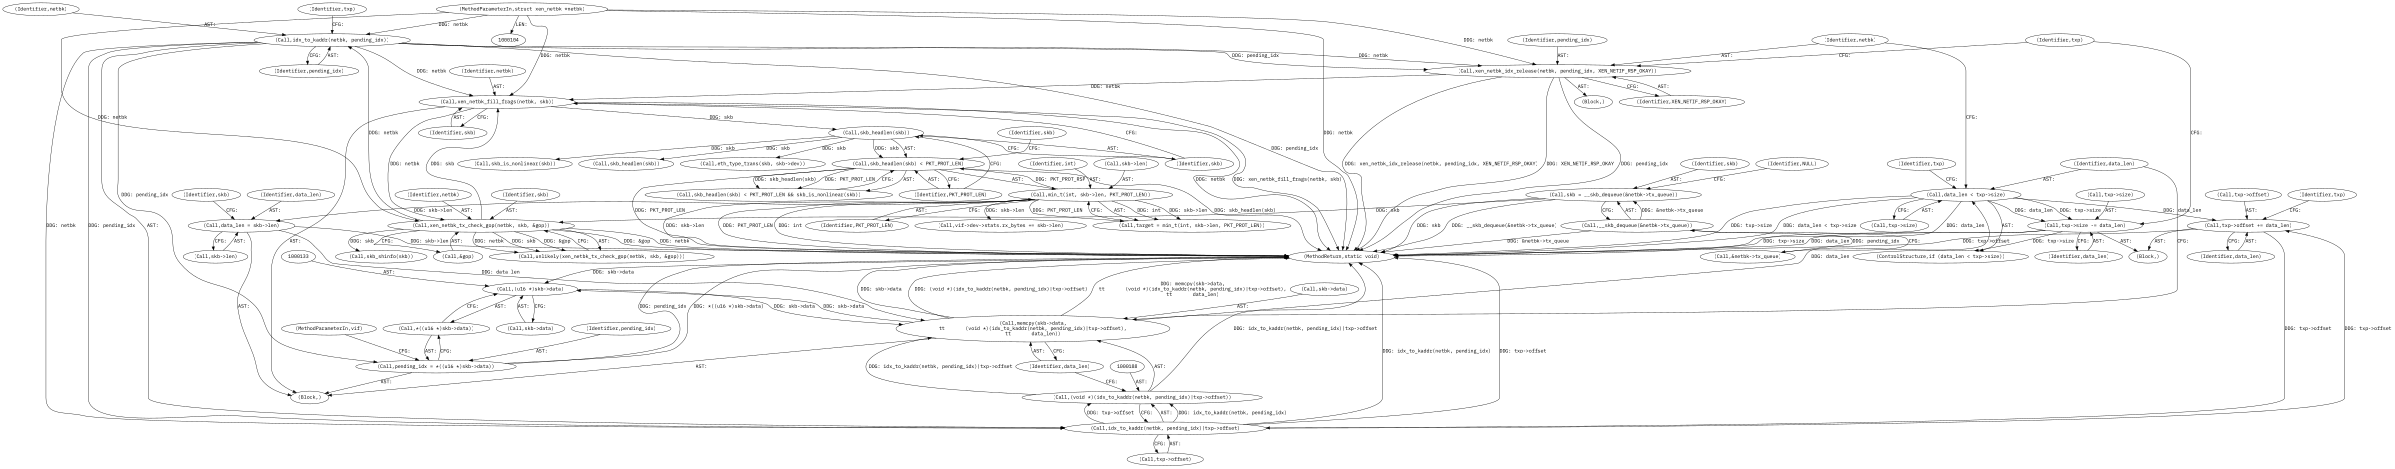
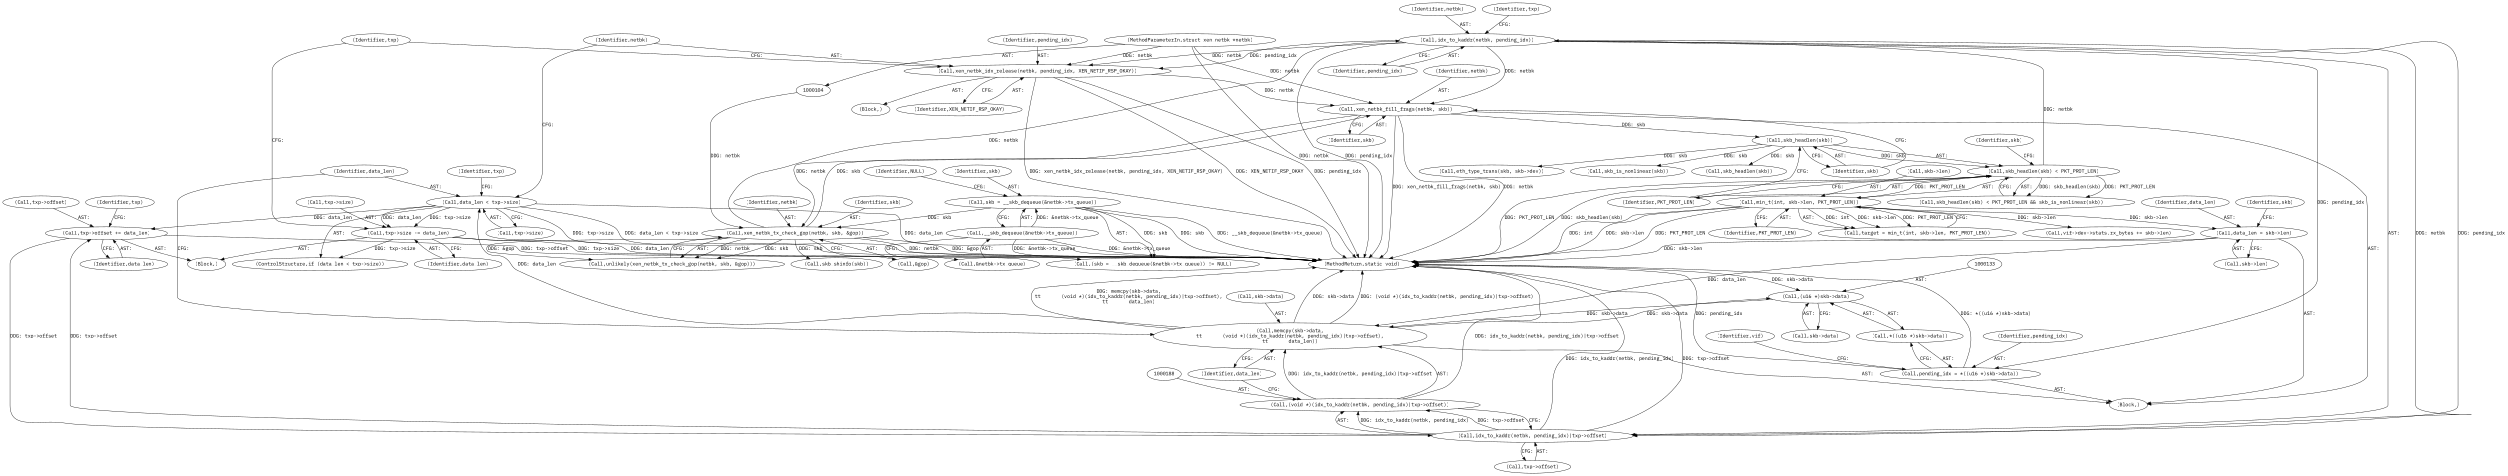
edge "(MethodParameterIn,struct xen_netbk *netbk)" -> "(Call,idx_to_kaddr(netbk, pending_idx))": now "(Call,skb_headlen(skb) < PKT_PROT_LEN)" -> "(Call,idx_to_kaddr(netbk, pending_idx))"
edge "(MethodParameterIn,struct xen_netbk *netbk)" -> "1000104": label "LEN: " -> "AST: "
edge "(MethodParameterIn,struct xen_netbk *netbk)" -> "(Call,xen_netbk_tx_check_gop(netbk, skb, &gop))": now "1000104" -> "(Call,xen_netbk_tx_check_gop(netbk, skb, &gop))"
node "(Identifier,int)": removed
edge "(Call,min_t(int, skb->len, PKT_PROT_LEN))" -> "(Call,skb_headlen(skb) < PKT_PROT_LEN)": label "DDG: PKT_PROT_RSP" -> "DDG: PKT_PROT_LEN"
edge "(Call,&netbk->tx_queue)" -> "(Call,__skb_dequeue(&netbk->tx_queue))": label "DDG: pending_idx" -> "AST: "
node "(Call,(skb = __skb_dequeue(&netbk->tx_queue)) != NULL)": added
edge "(Call,*((u16 *)skb->data))" -> "(Call,(u16 *)skb->data)": label "CFG: " -> "AST: "
node "(MethodParameterIn,vif)": label "(MethodParameterIn,vif)" -> "(Identifier,vif)"
